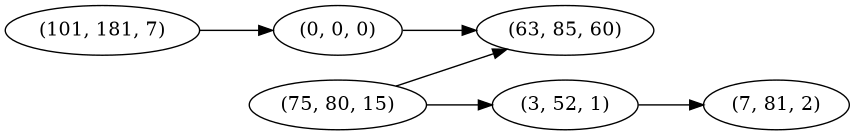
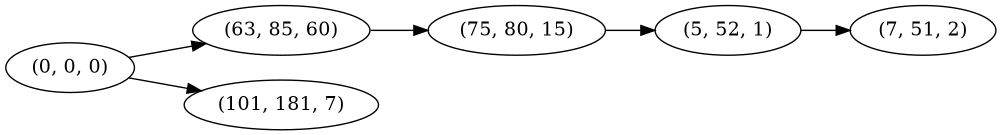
edge "(101, 181, 7)" -> "(0, 0, 0)": reversed
edge "(75, 80, 15)" -> "(63, 85, 60)": reversed
node "(3, 52, 1)": label "(3, 52, 1)" -> "(5, 52, 1)"
node "(7, 81, 2)": label "(7, 81, 2)" -> "(7, 51, 2)"
